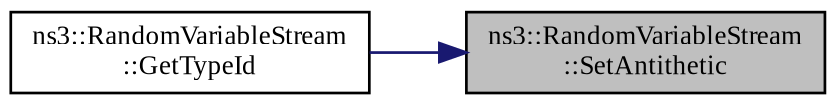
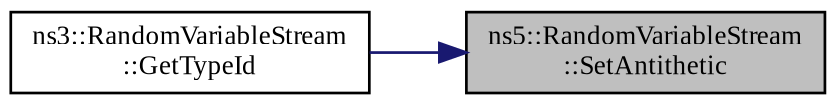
node "ns3::RandomVariableStream ::SetAntithetic": label "ns3::RandomVariableStream ::SetAntithetic" -> "ns5::RandomVariableStream ::SetAntithetic"
